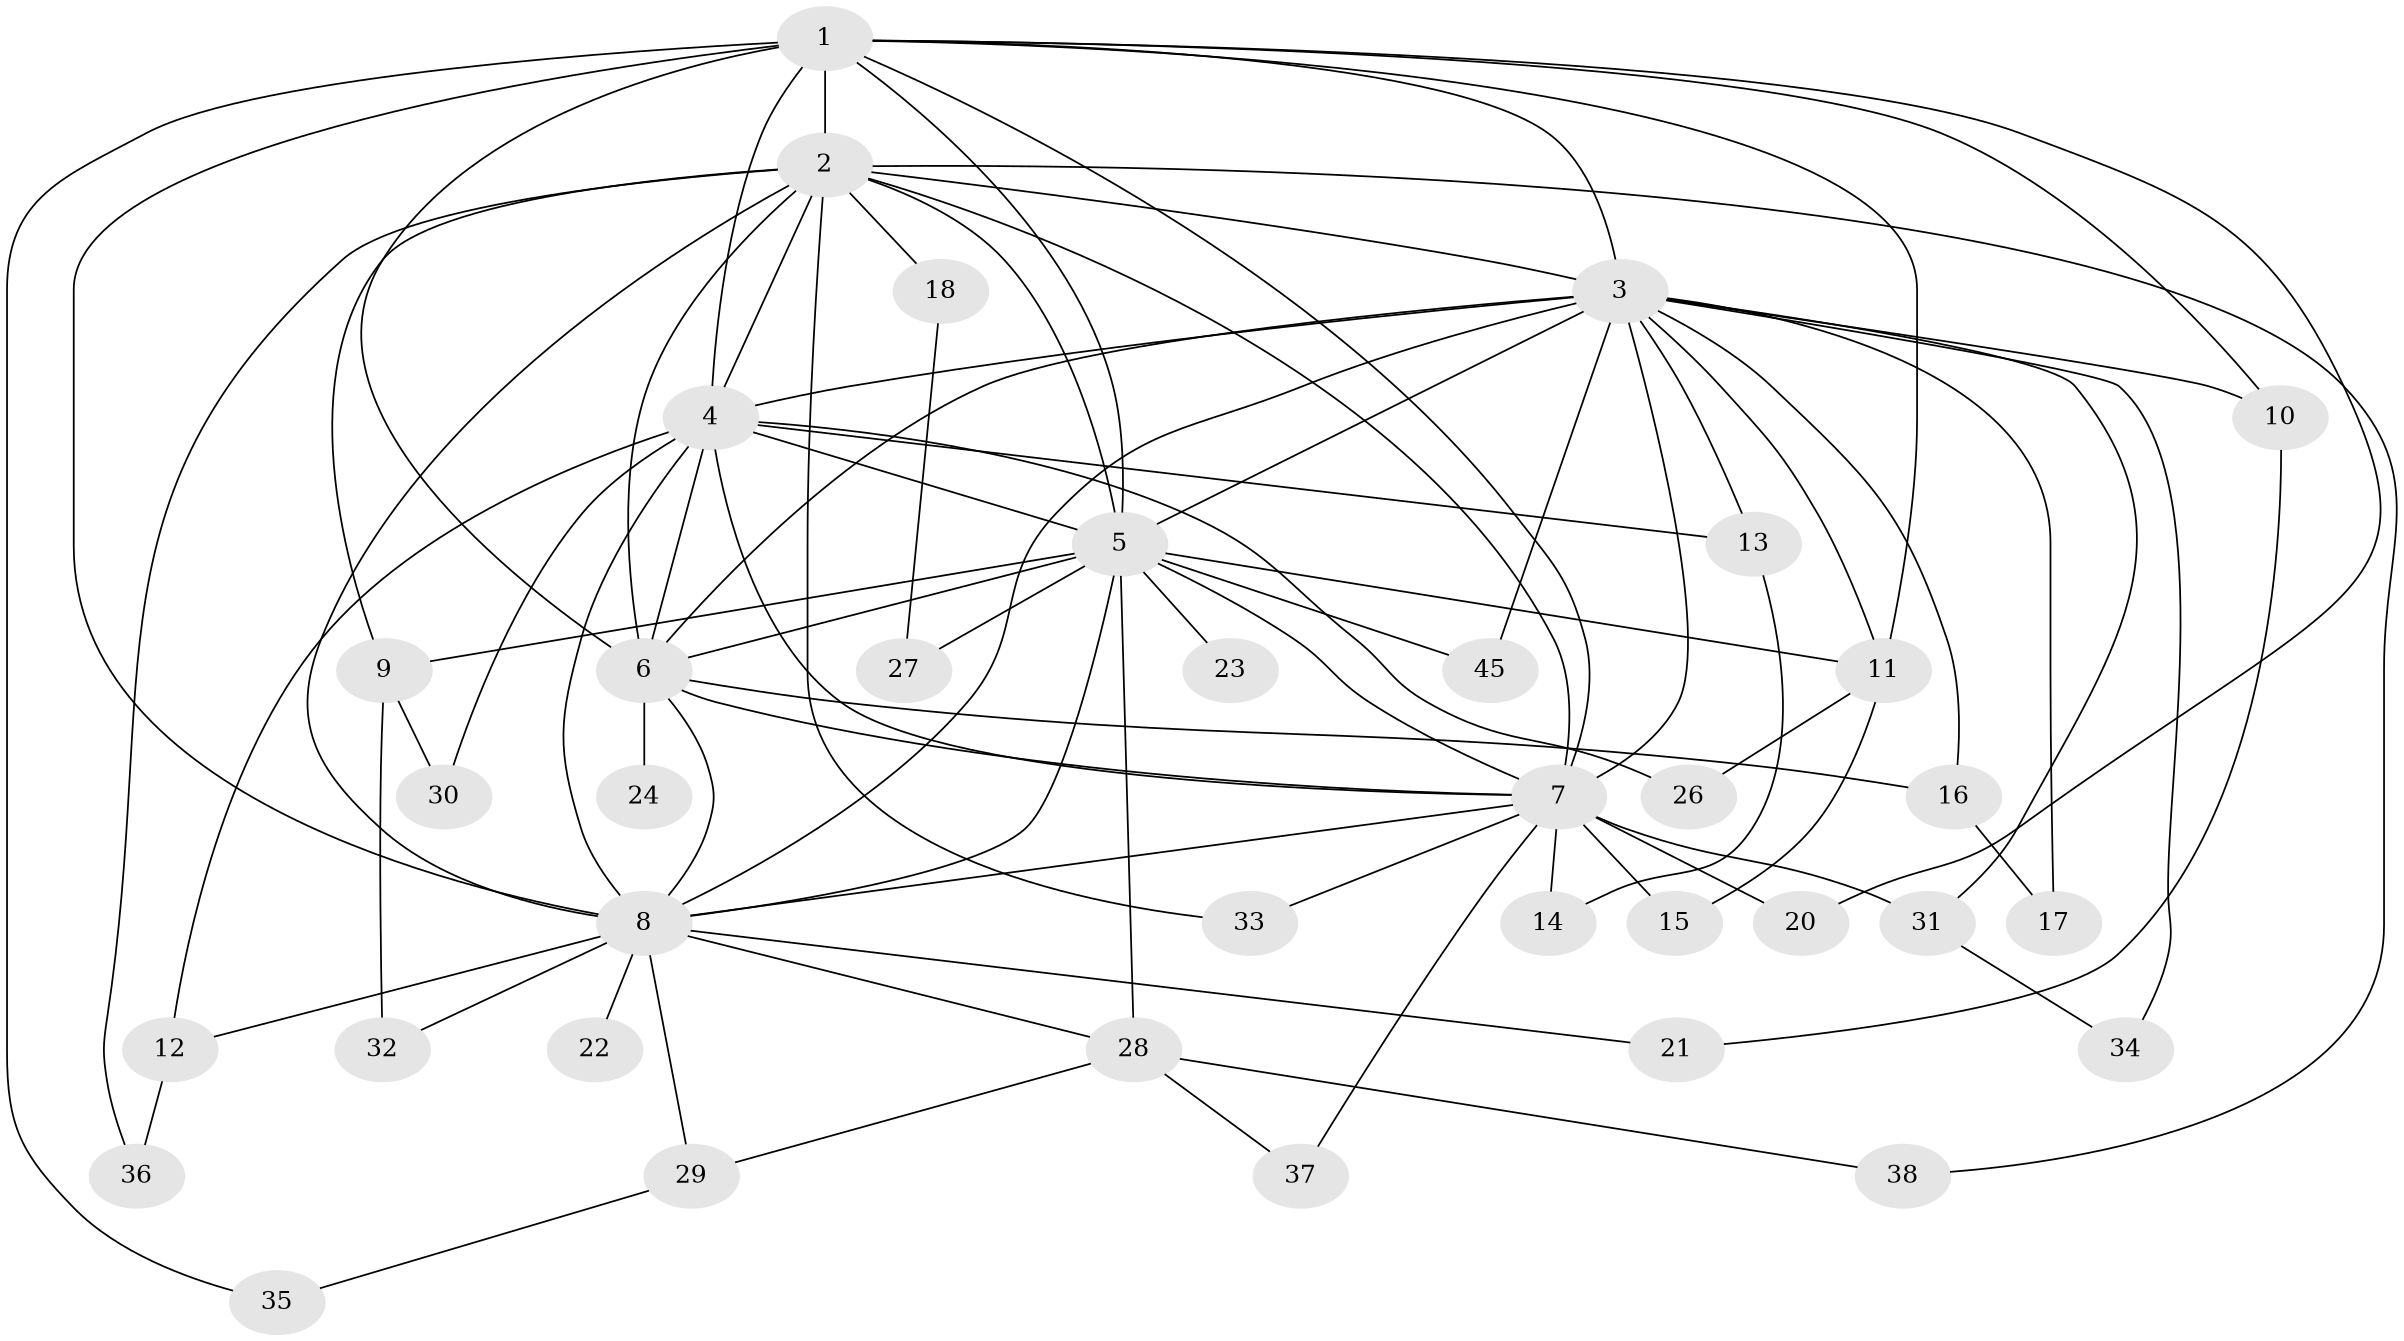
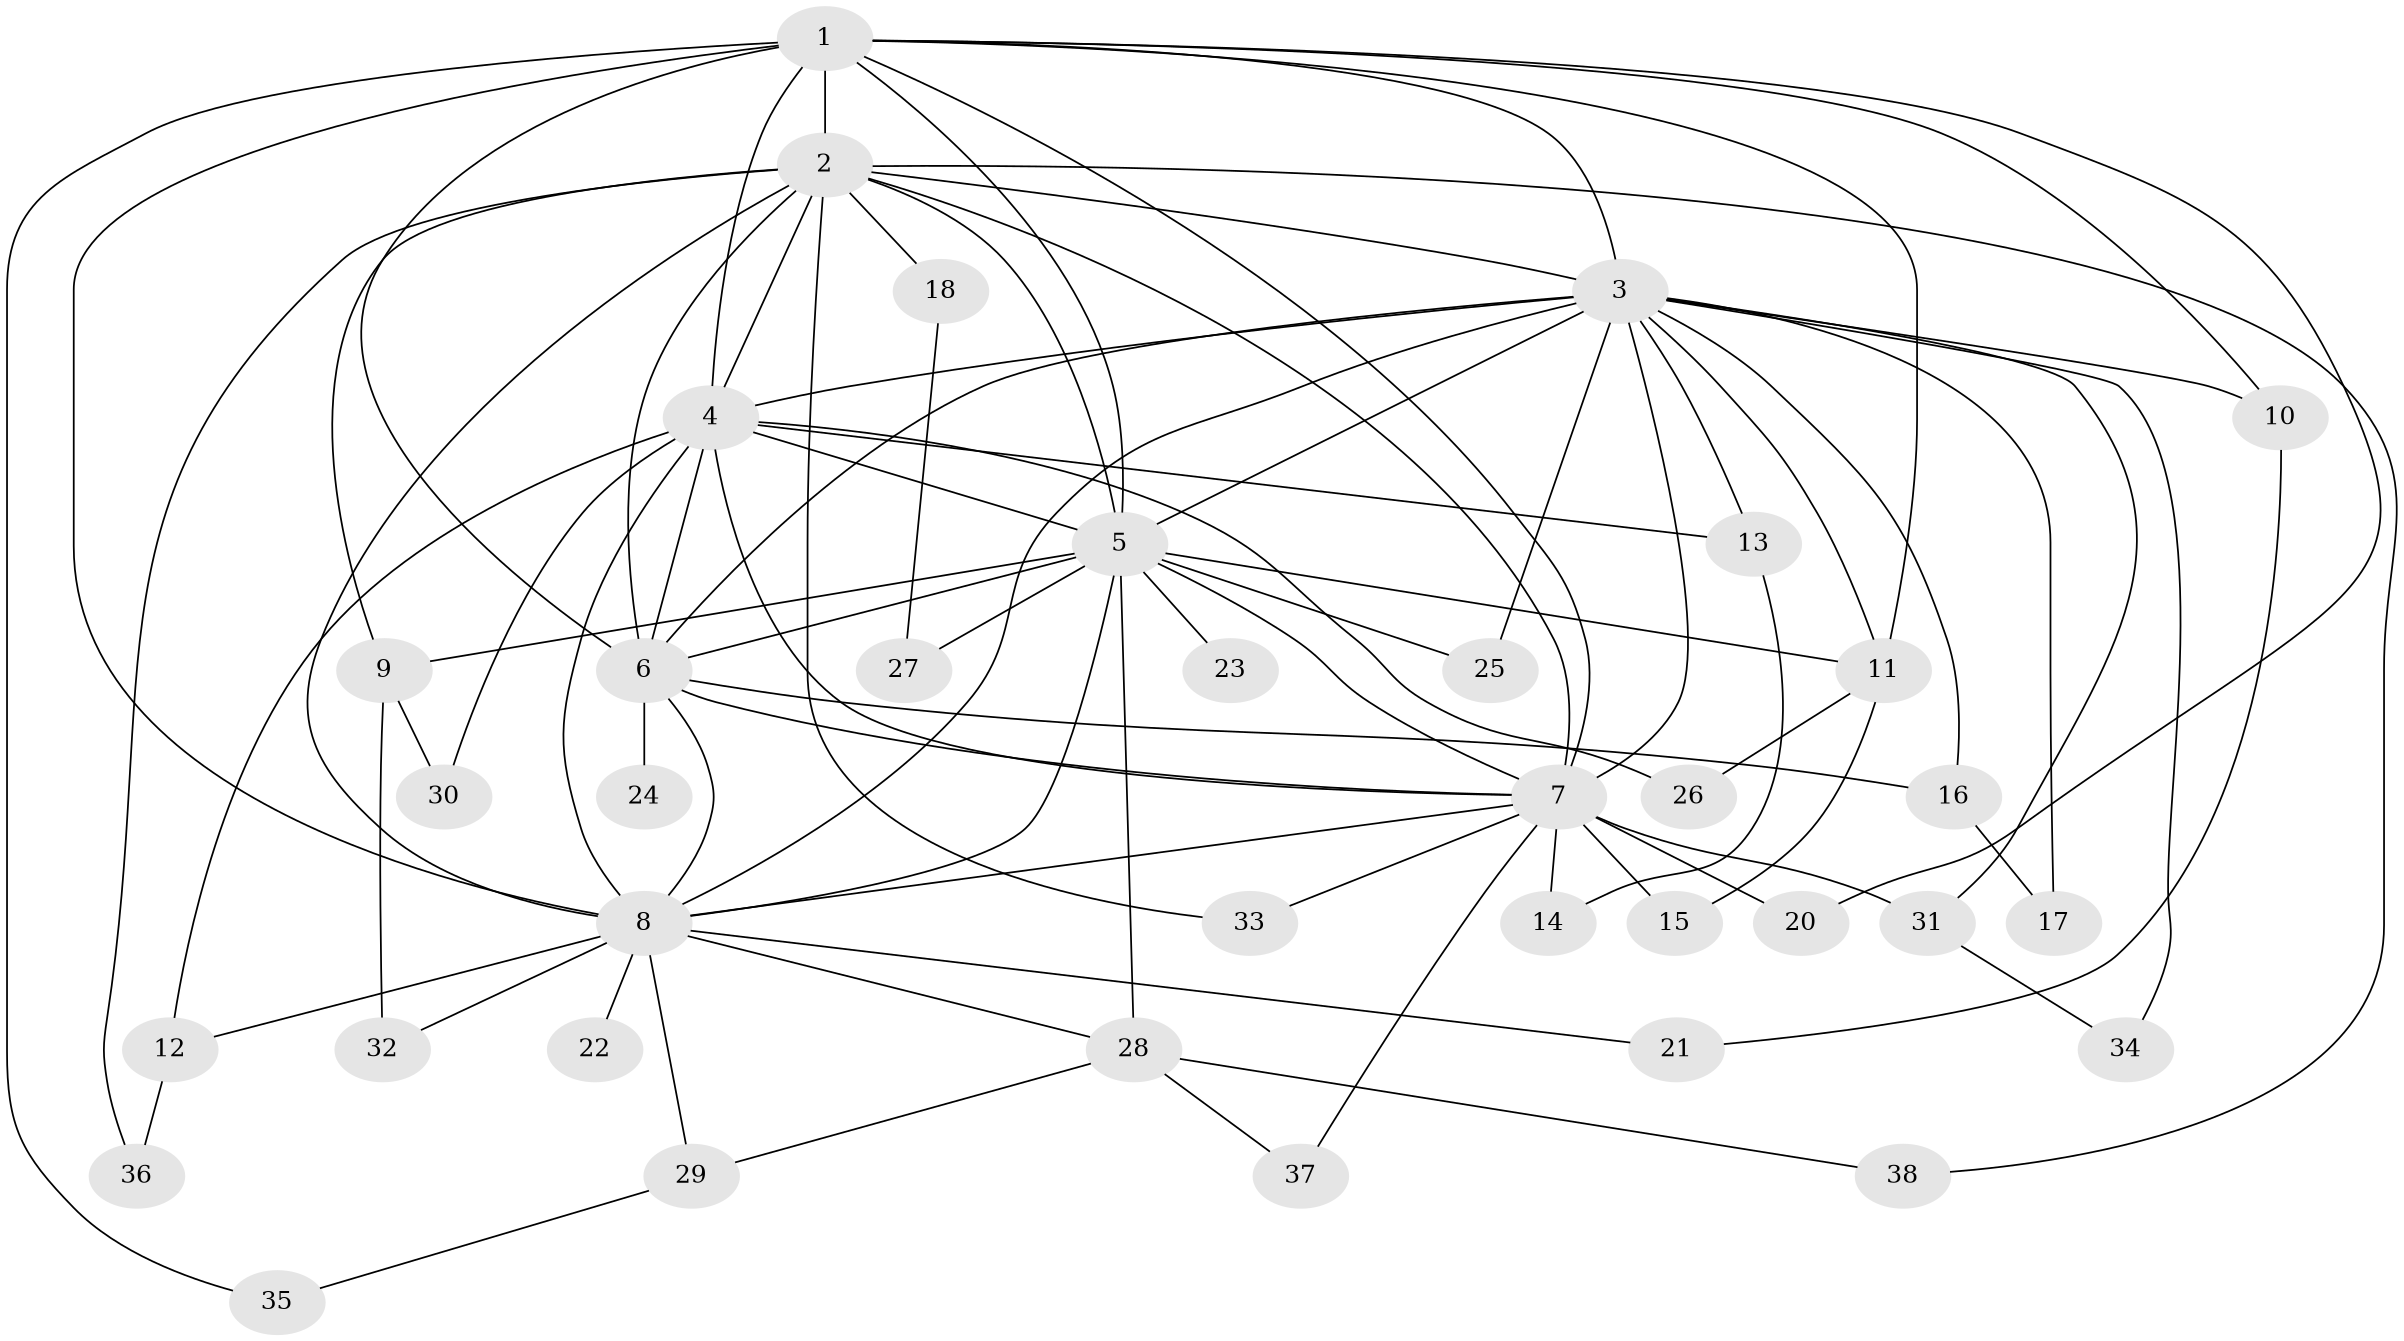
node "45": label "45" -> "25"
